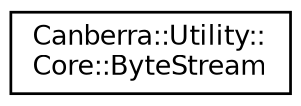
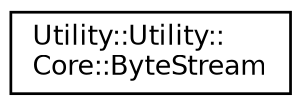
node "Canberra::Utility:: Core::ByteStream": label "Canberra::Utility:: Core::ByteStream" -> "Utility::Utility:: Core::ByteStream"
